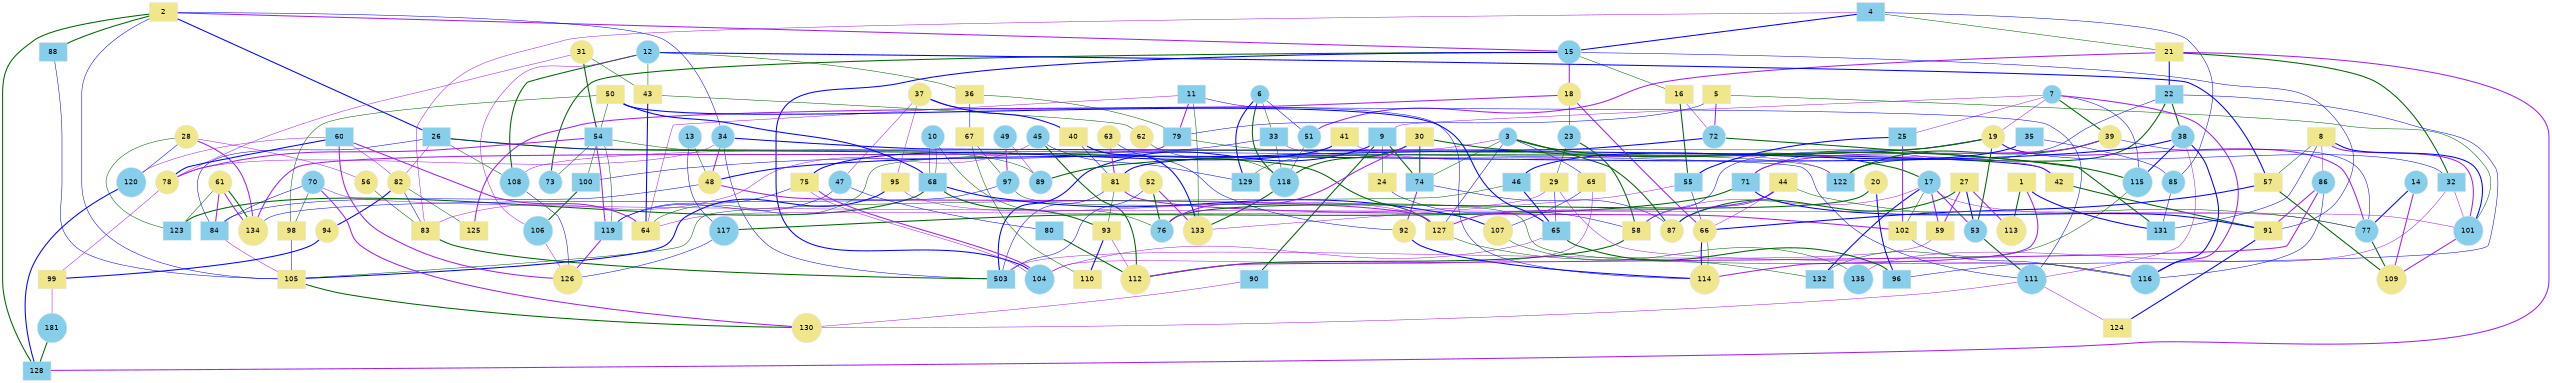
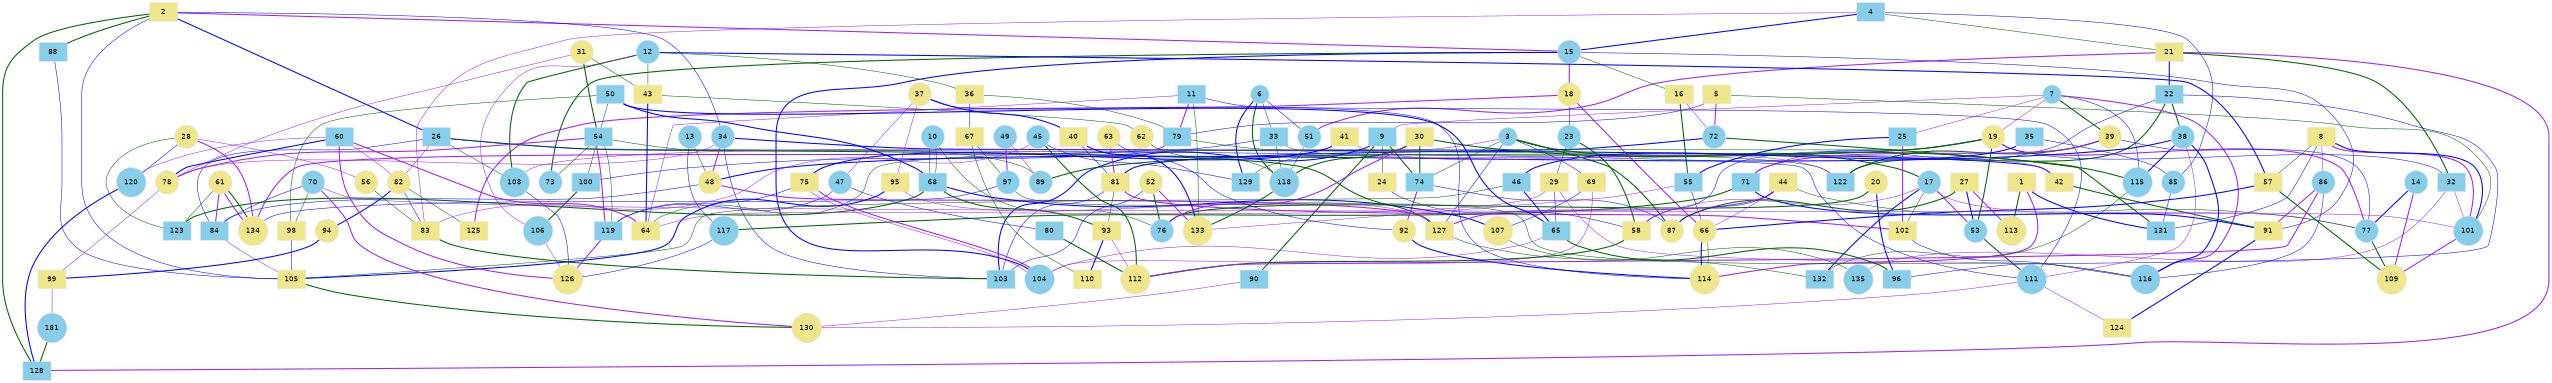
node "50": fillcolor khaki -> skyblue
node "59": removed
node "503": label "503" -> "103"
